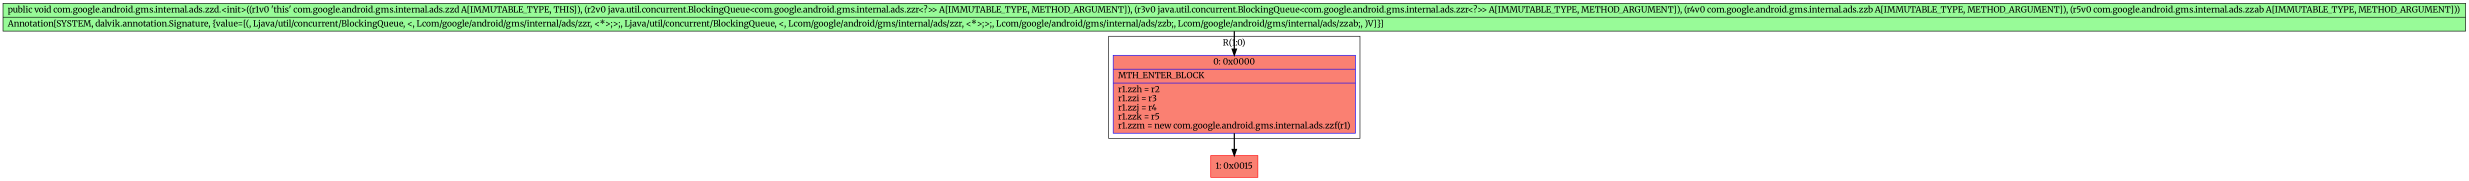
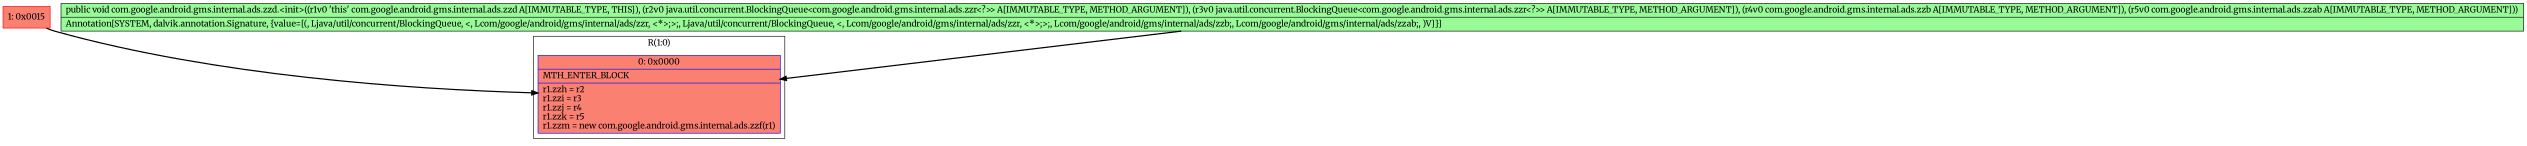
edge "0: 0x0000" -> "1: 0x0015": reversed
